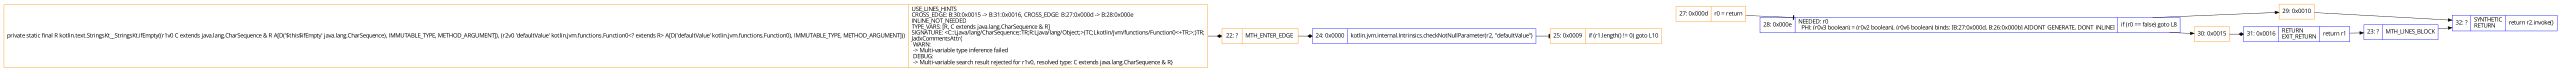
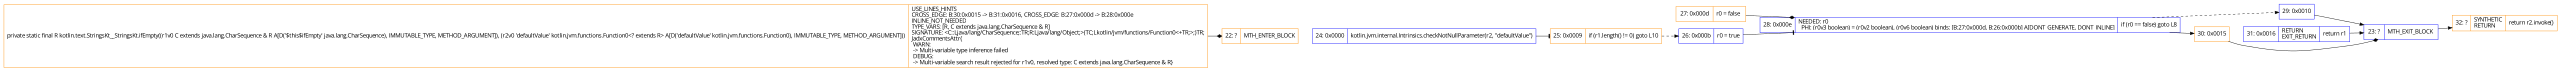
node "29: 0x0010": color darkorange -> blue
node "27: 0x000d": text "r0 = return" -> "r0 = false"
edge "28: 0x000e" -> "29: 0x0010": style solid -> dashed
edge "27: 0x000d" -> "28: 0x000e": arrowhead tee -> diamond
edge "29: 0x0010" -> "32: ?": now "29: 0x0010" -> "23: ?"
node "32: ?": color blue -> darkorange
node "23: ?": text "MTH_LINES_BLOCK" -> "MTH_EXIT_BLOCK"
edge "30: 0x0015" -> "31: 0x0016": now "30: 0x0015" -> "23: ?"
node "22: ?": text "MTH_ENTER_EDGE" -> "MTH_ENTER_BLOCK"
edge "22: ?" -> "24: 0x0000": removed
node "26: 0x000b": added
